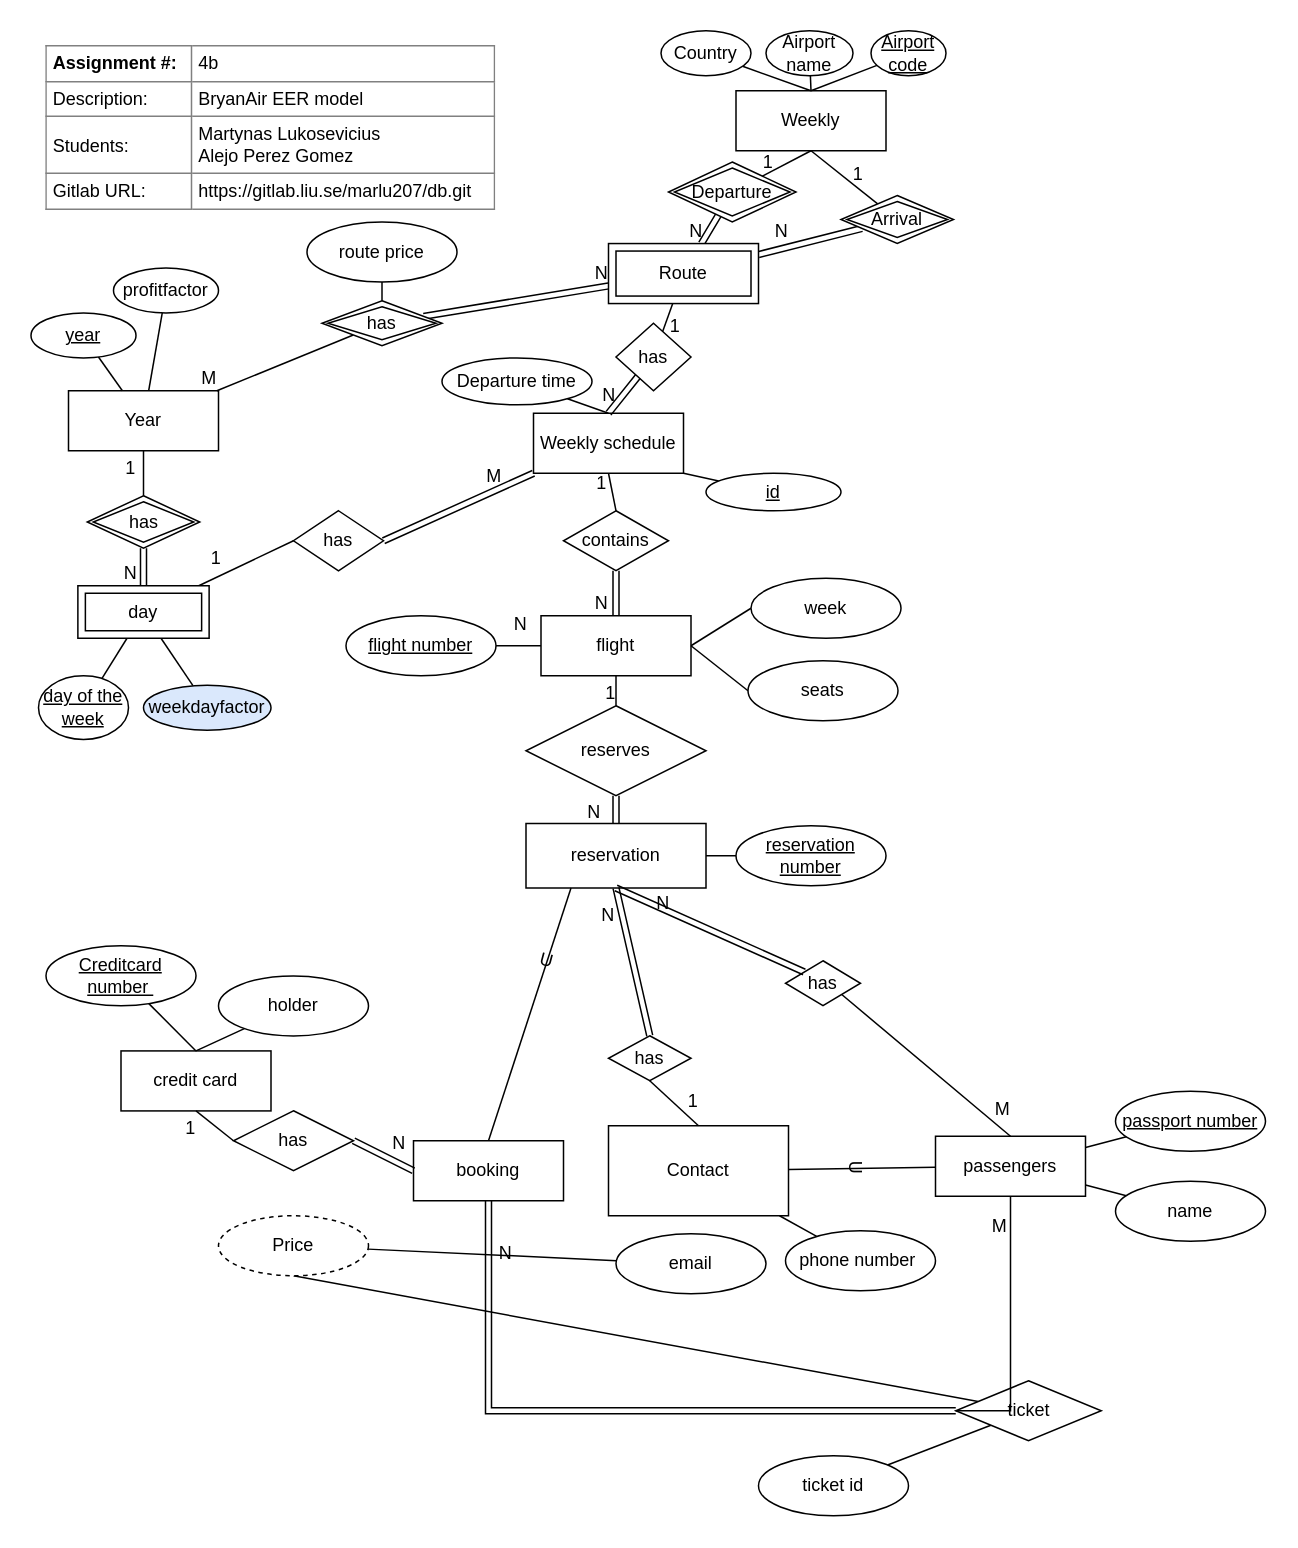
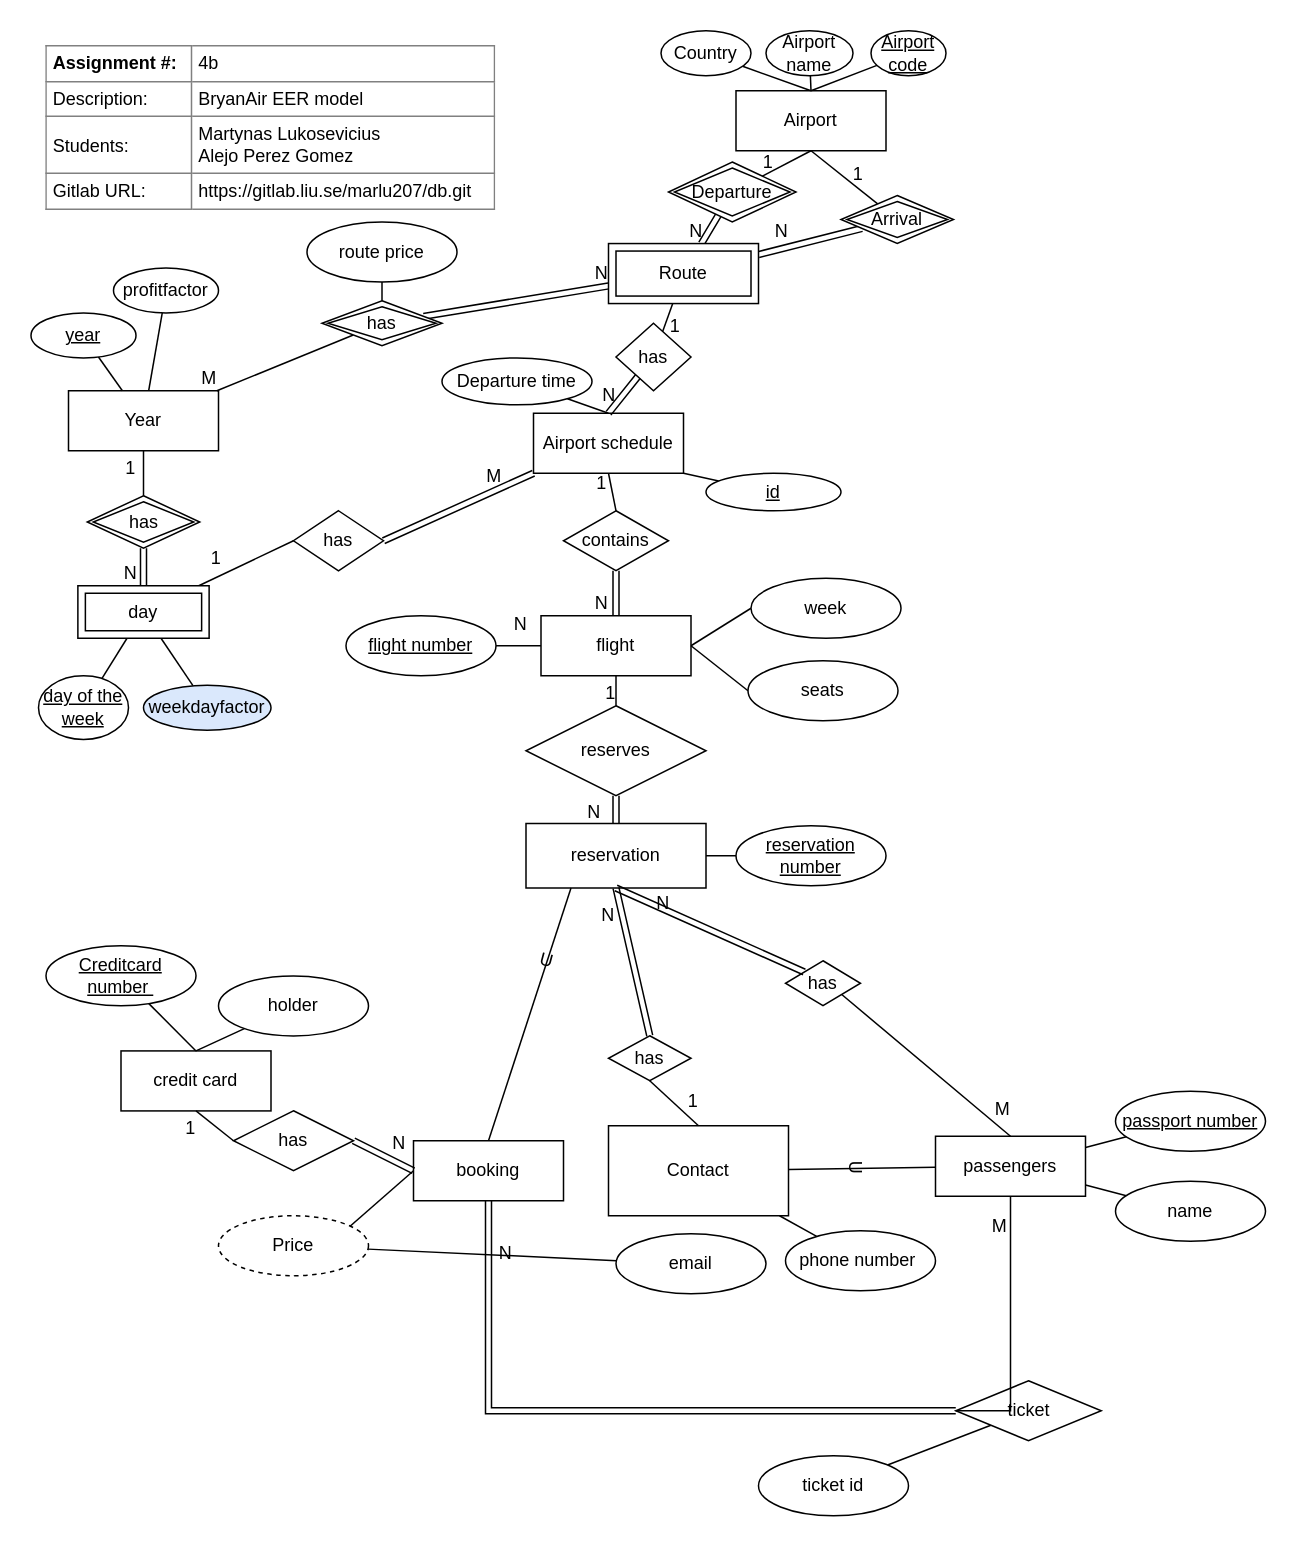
node "Weekly": label "Weekly" -> "Airport"
node "Weekly schedule": label "Weekly schedule" -> "Airport schedule"
edge "Price" -- "ticket": now "Price" -- "booking"
